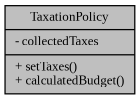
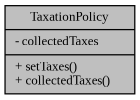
node "TaxationPolicy": text "+ calculatedBudget()" -> "+ collectedTaxes()"
